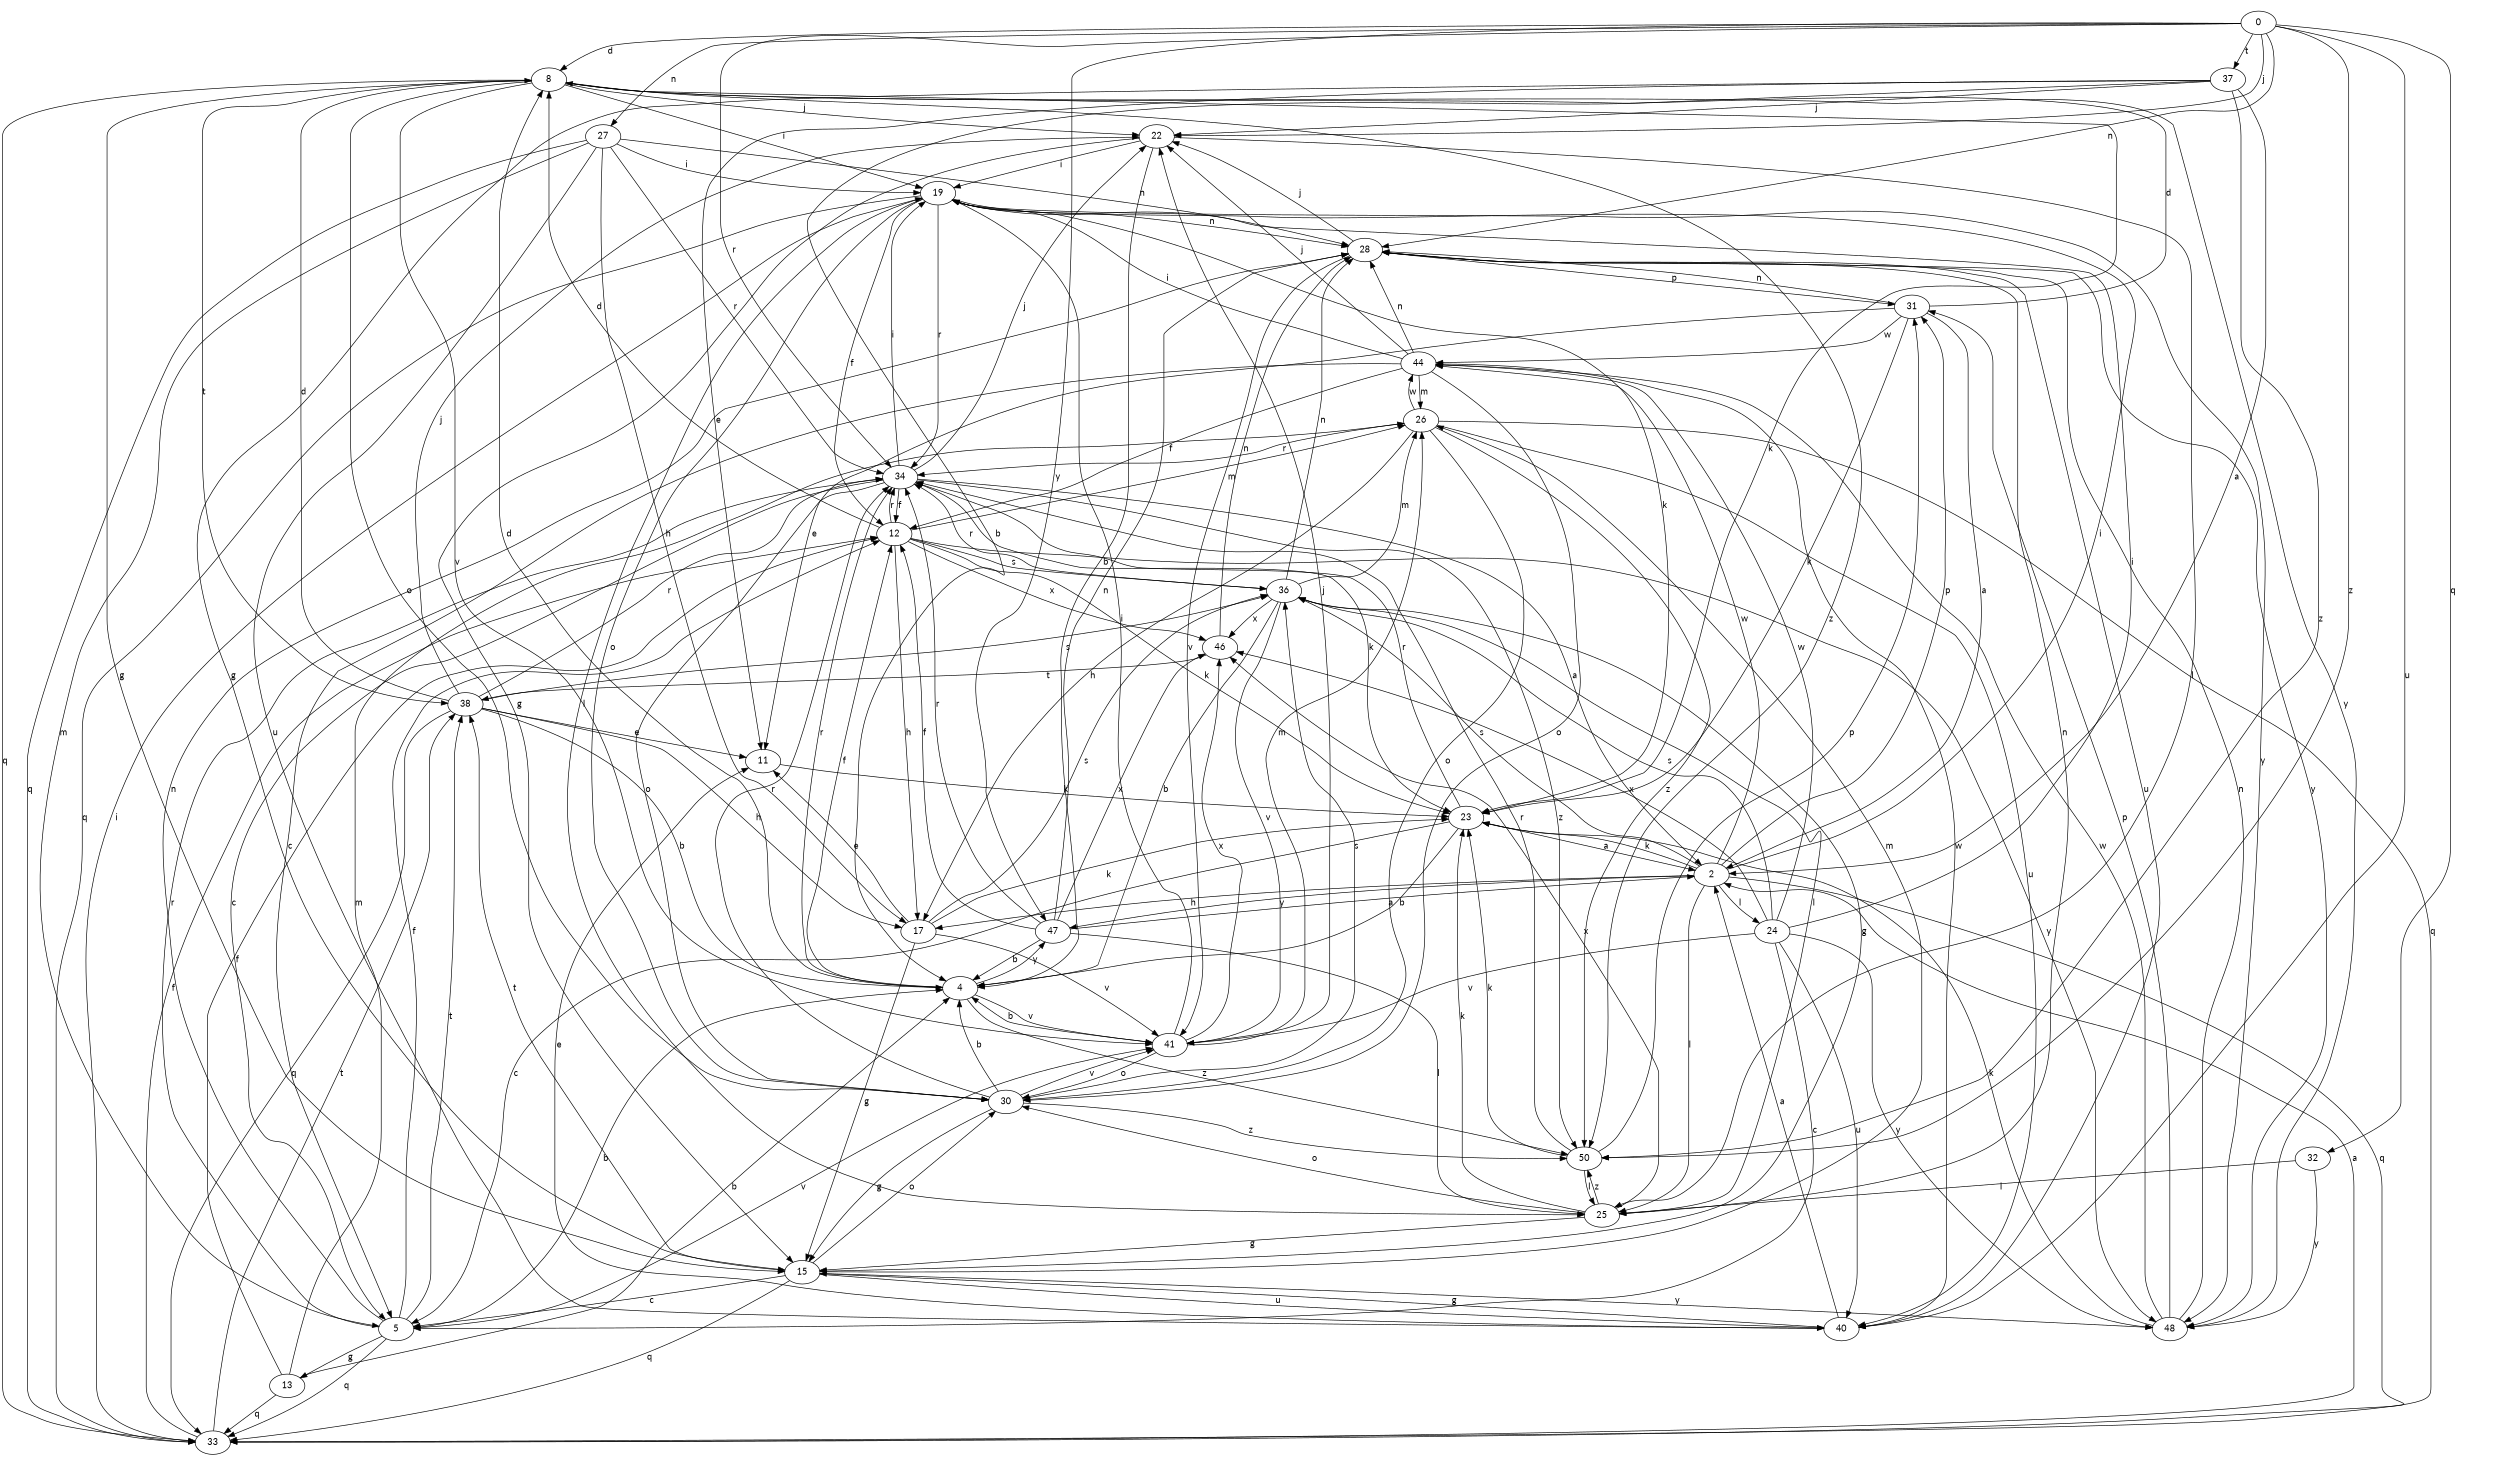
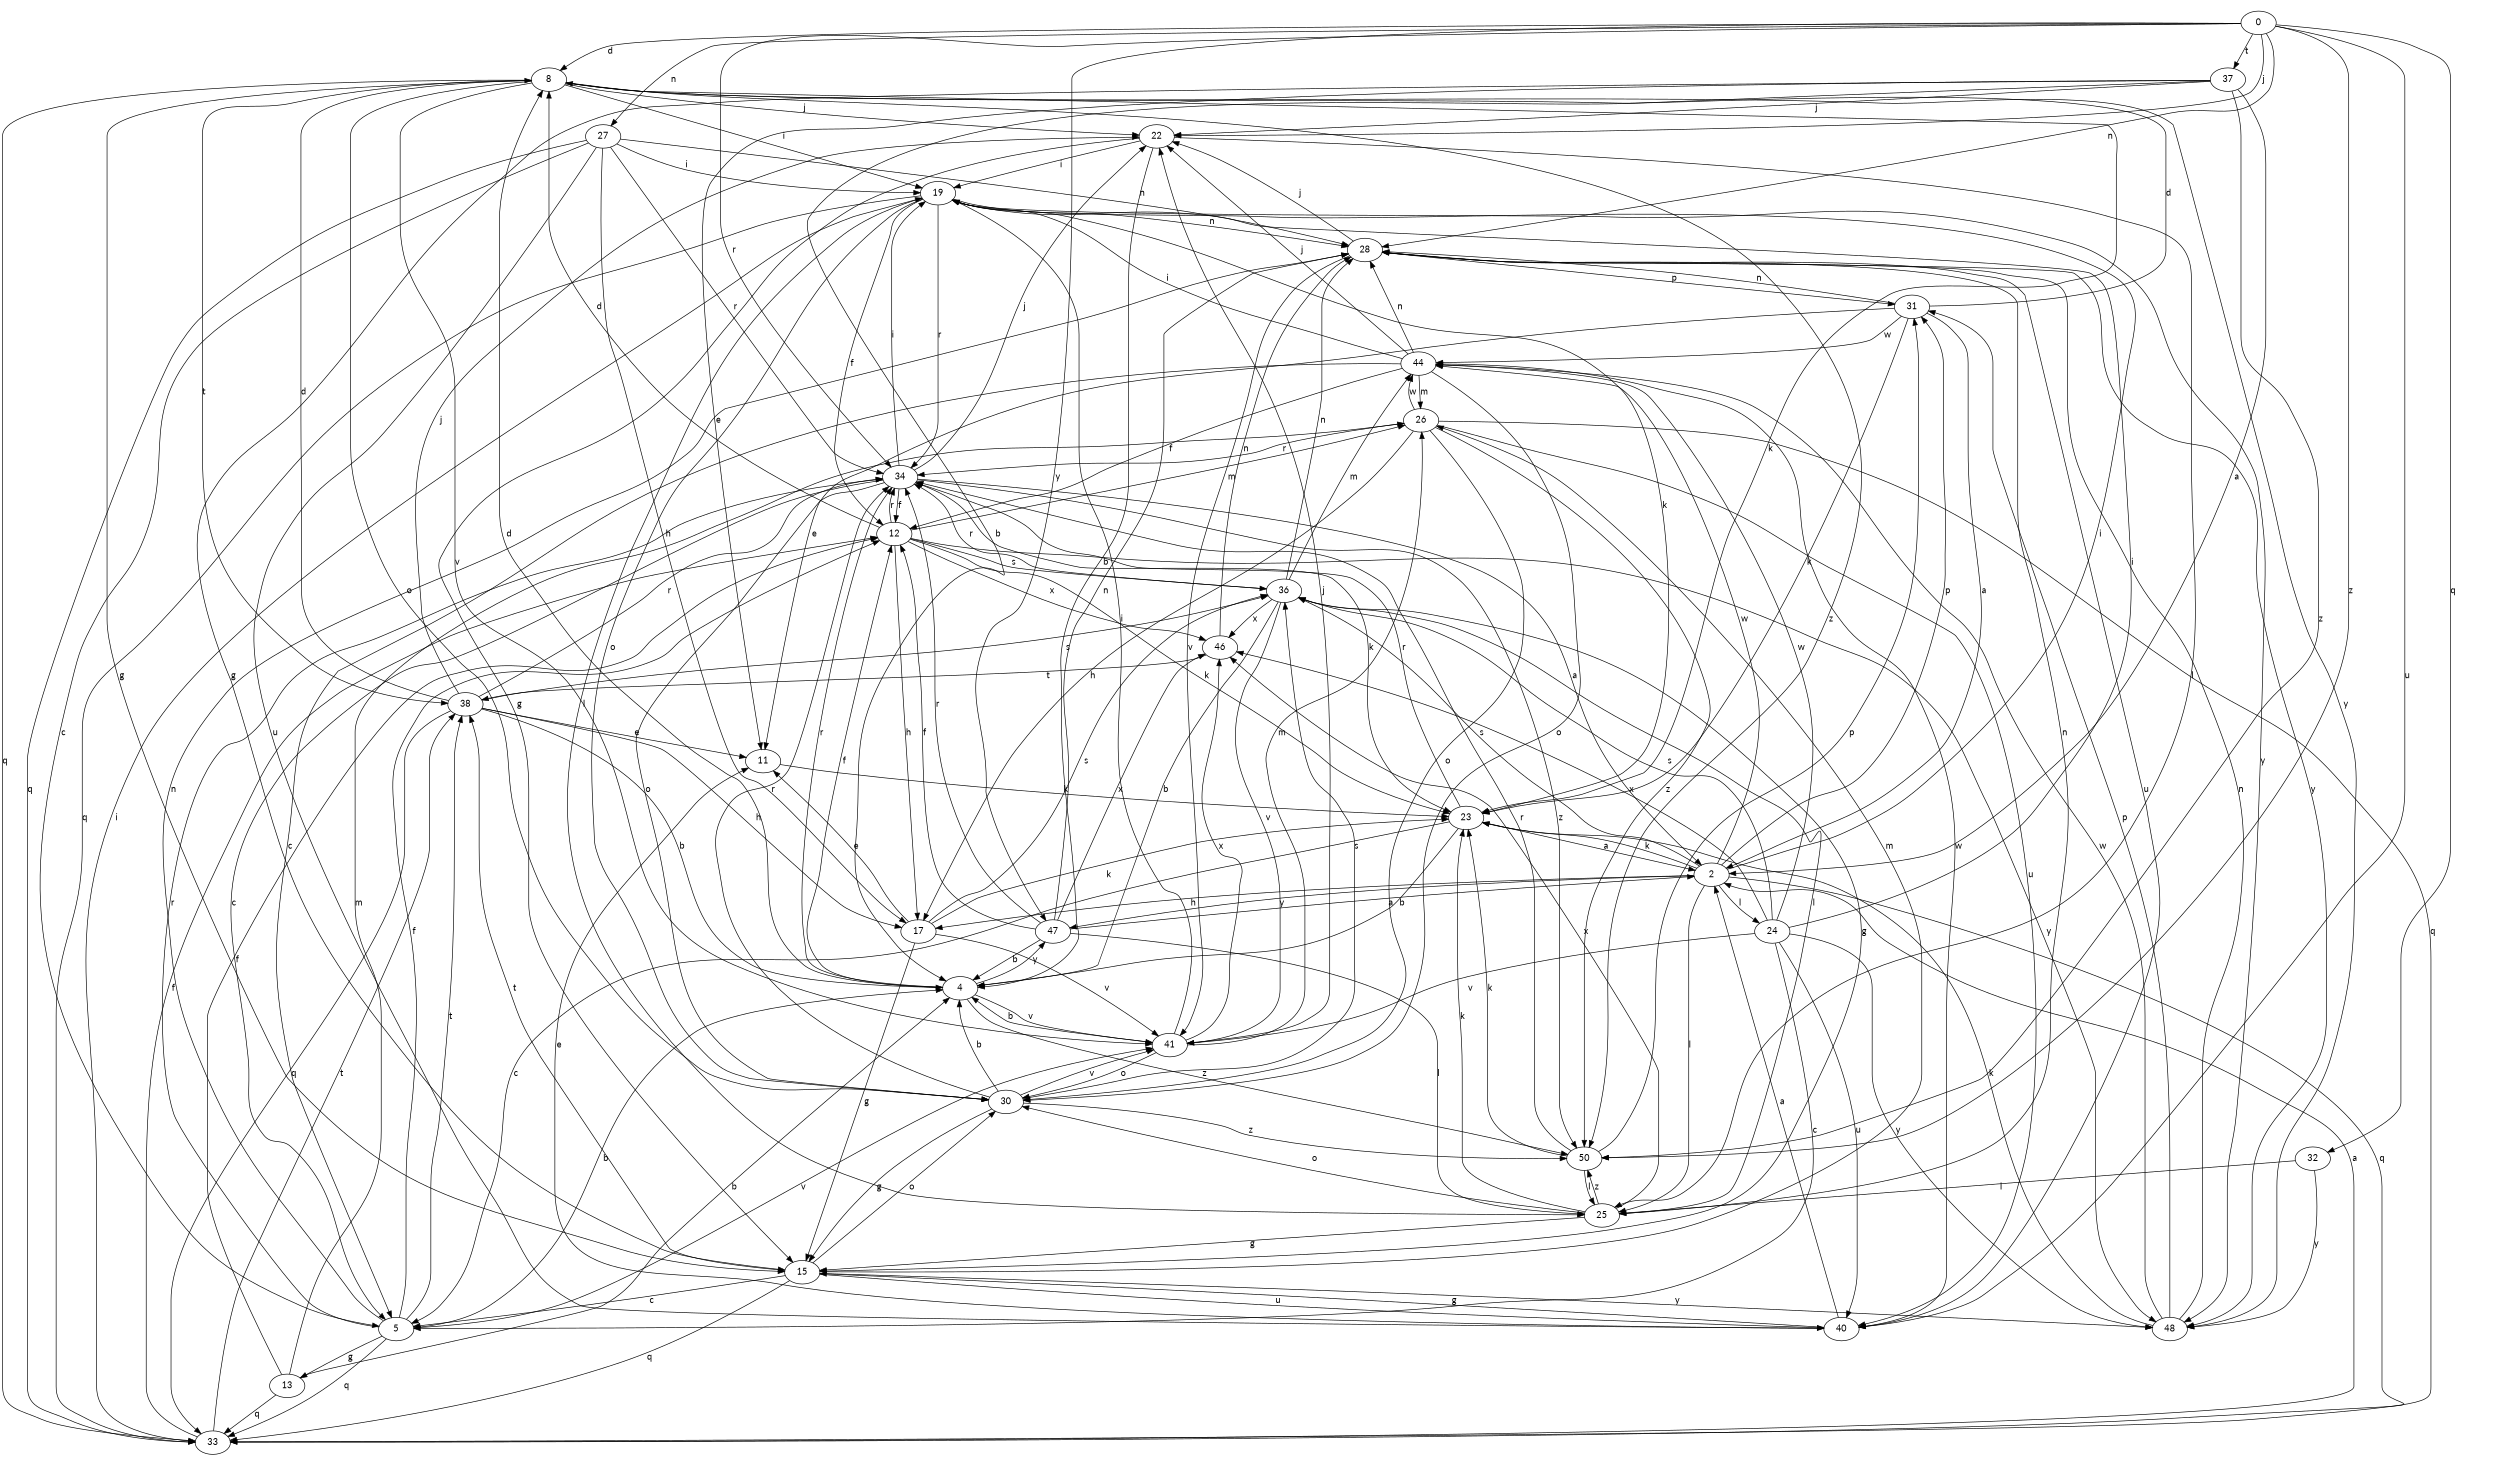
edge "36" -> "26": now "36" -> "44"
edge "27" -> "5": label "m" -> "c"
